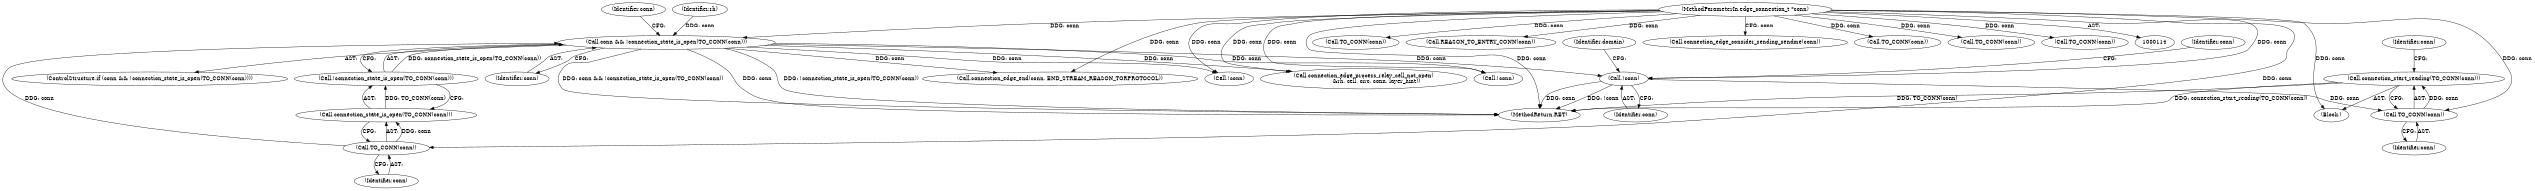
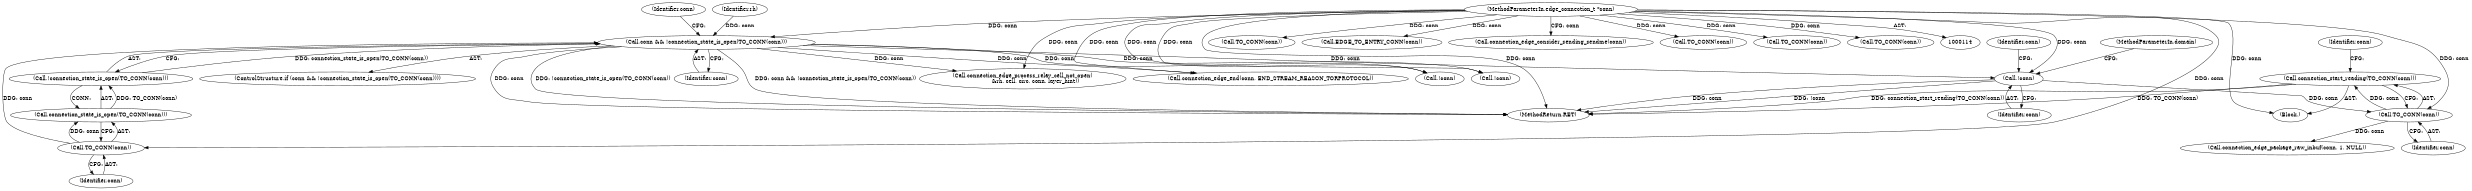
node "(Call,REASON_TO_ENTRY_CONN(conn))": label "(Call,REASON_TO_ENTRY_CONN(conn))" -> "(Call,EDGE_TO_ENTRY_CONN(conn))"
node "(Identifier,domain)": label "(Identifier,domain)" -> "(MethodParameterIn,domain)"
edge "(Call,!connection_state_is_open(TO_CONN(conn)))" -> "(Call,connection_state_is_open(TO_CONN(conn)))": label "CFG: " -> "CONN: "
node "(Call,connection_edge_package_raw_inbuf(conn, 1, NULL))": added
